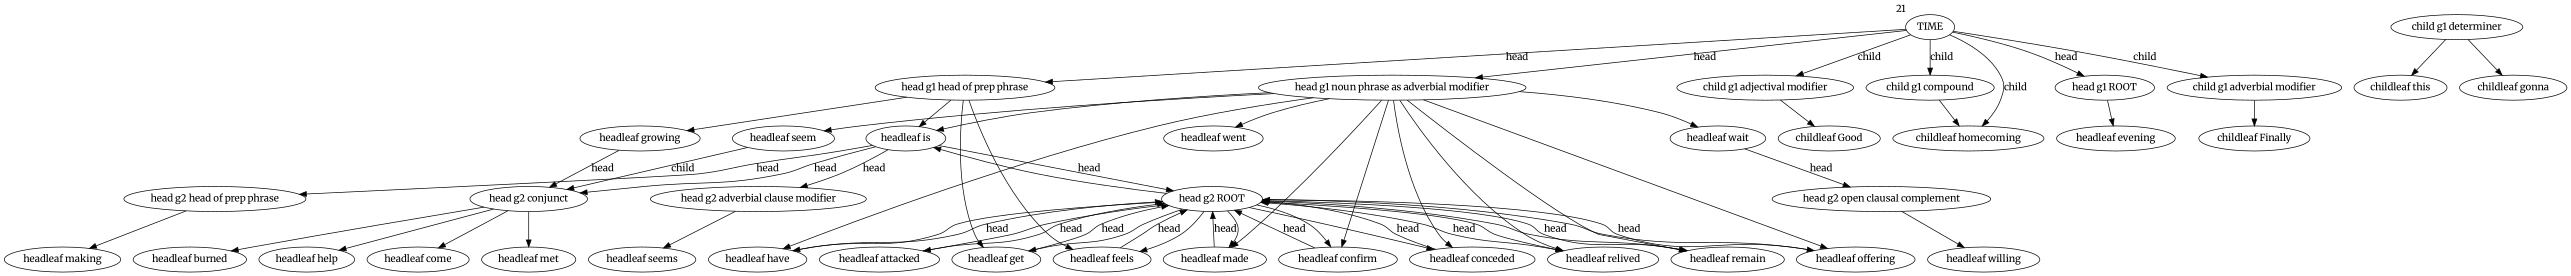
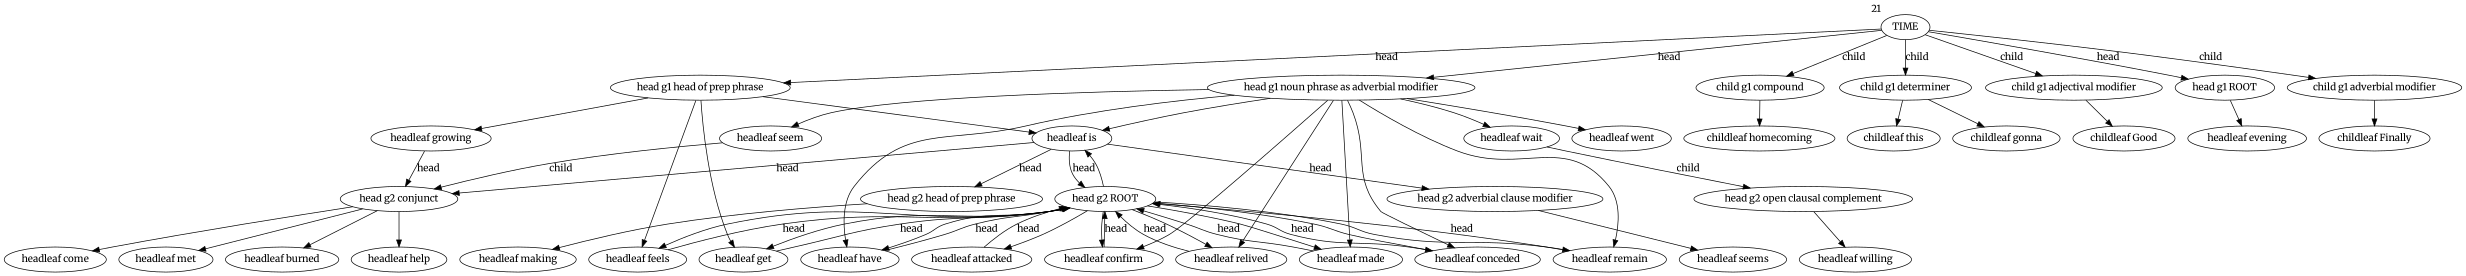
edge "TIME 21" -> "childleaf homecoming": now "TIME 21" -> "child g1 determiner"
edge "headleaf wait" -> "head g2 open clausal complement": label "head" -> "child"
node "headleaf offering": removed
